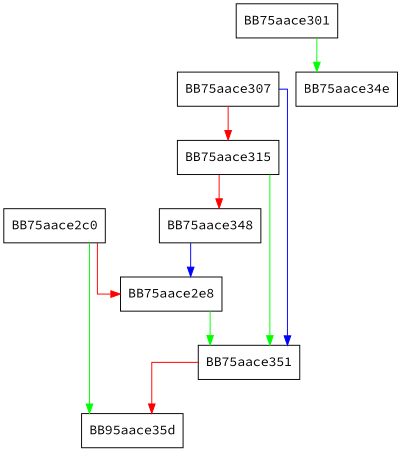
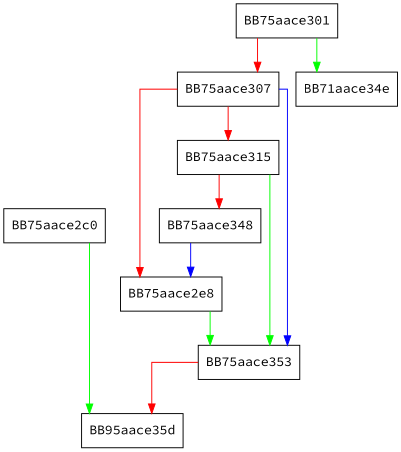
edge "BB75aace301" -> "BB75aace307": added
node "BB75aace34e": label "BB75aace34e" -> "BB71aace34e"
edge "BB75aace2c0" -> "BB75aace2e8": now "BB75aace307" -> "BB75aace2e8"
node "BB75aace351": label "BB75aace351" -> "BB75aace353"
